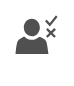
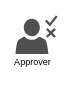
node "Approver": added
